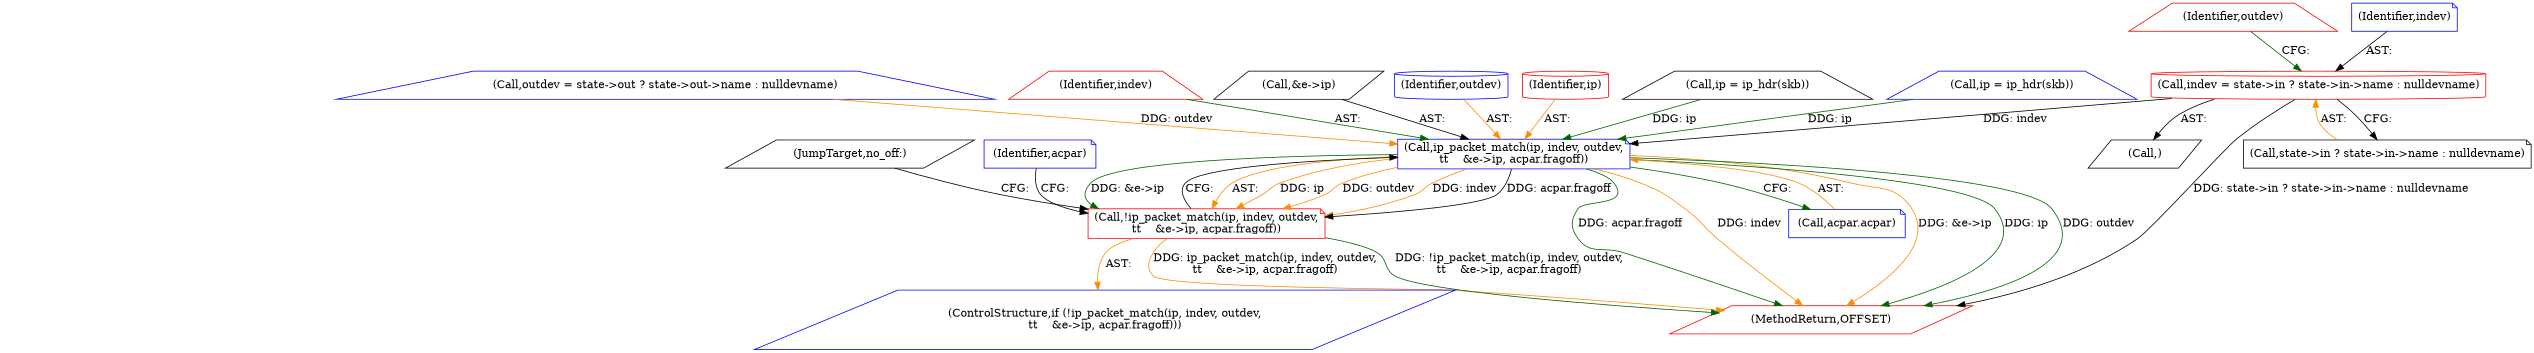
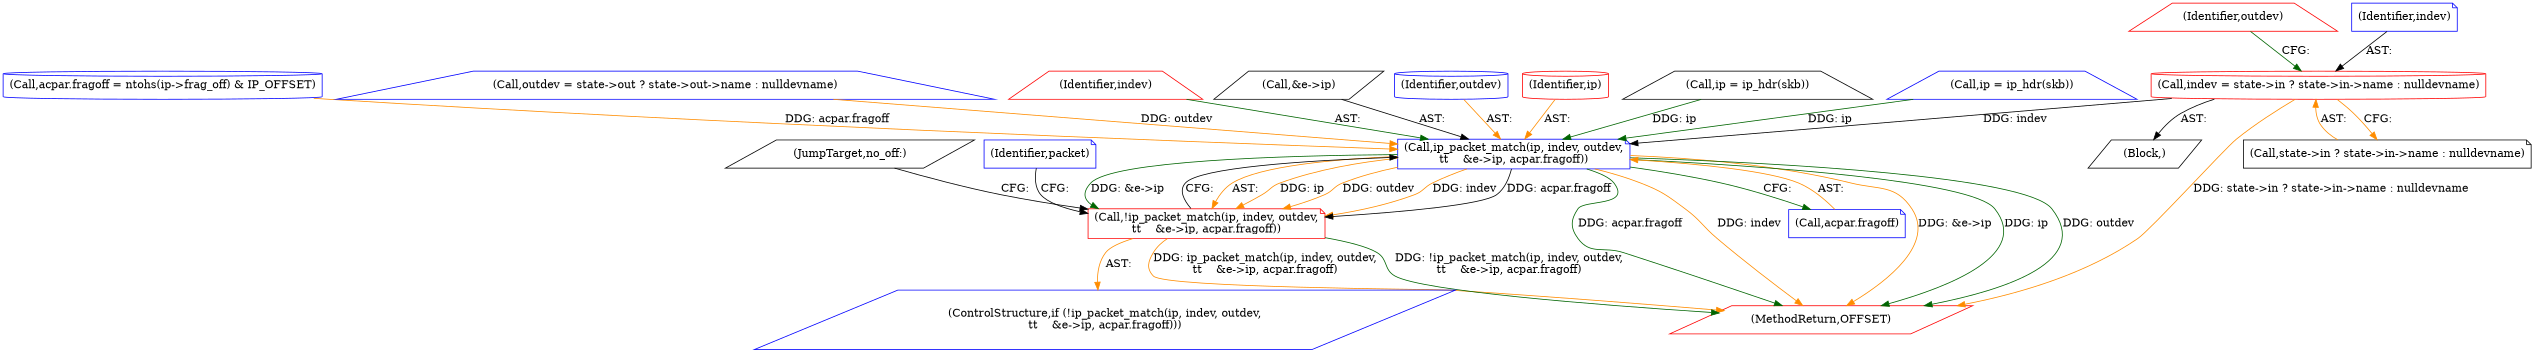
node "(Call,acpar.fragoff = ntohs(ip->frag_off) & IP_OFFSET)": added
edge "(Call,indev = state->in ? state->in->name : nulldevname)" -> "(Call,state->in ? state->in->name : nulldevname)": color black -> darkorange
node "(Identifier,acpar)": label "(Identifier,acpar)" -> "(Identifier,packet)"
node "(Call,)": label "(Call,)" -> "(Block,)"
node "(Call,acpar.acpar)": label "(Call,acpar.acpar)" -> "(Call,acpar.fragoff)"
edge "(Call,indev = state->in ? state->in->name : nulldevname)" -> "(MethodReturn,OFFSET)": color black -> darkorange
